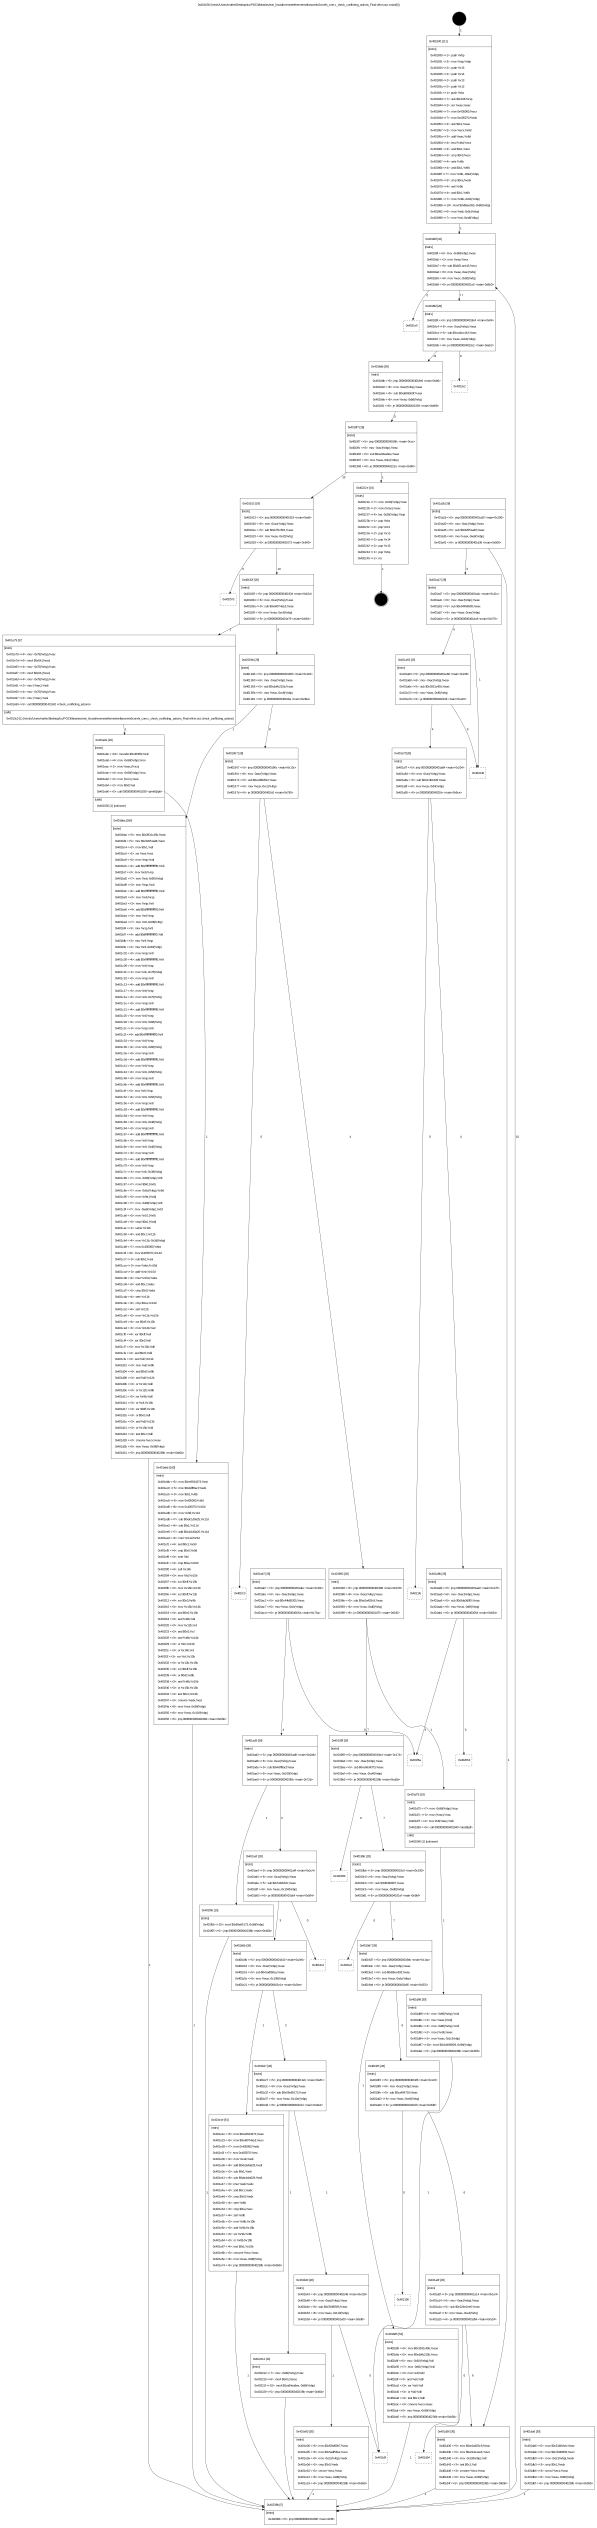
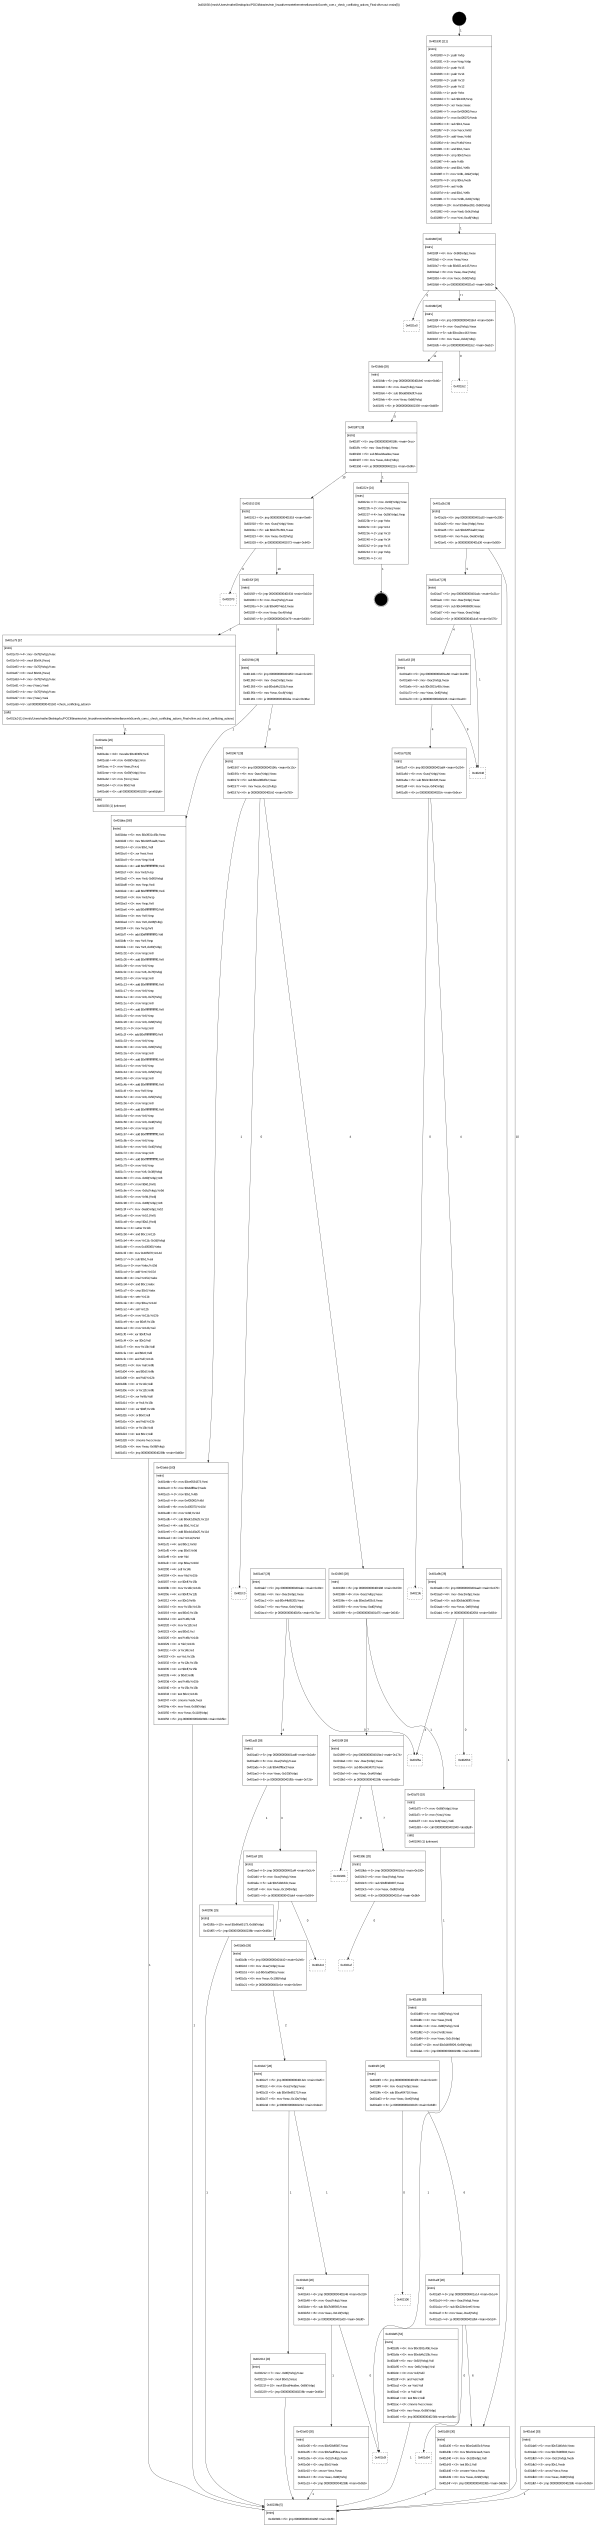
edge "0x401e9e [29]" -> "0x401ebb [160]": now "0x401967 [28]" -> "0x401ebb [160]"
node "0x4019d7 [28]": removed
node "0x401e1e [91]": removed
